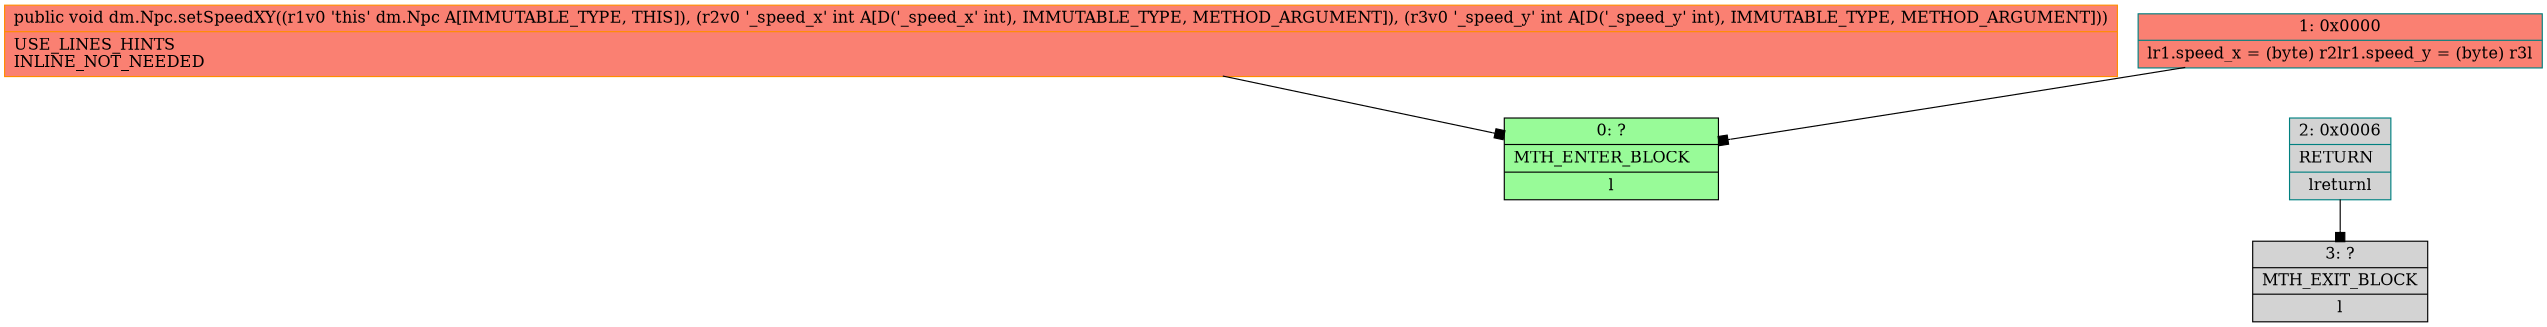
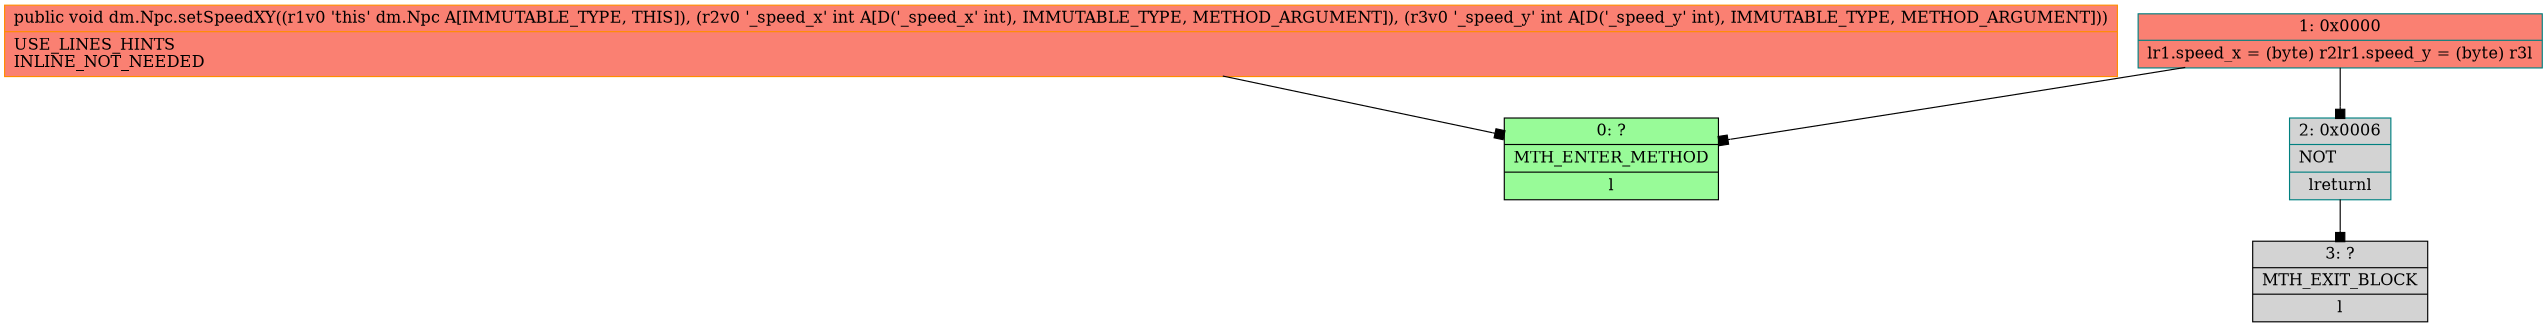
edge "1: 0x0000" -> "2: 0x0006": added
node "0: ?": text "MTH_ENTER_BLOCK" -> "MTH_ENTER_METHOD"
node "2: 0x0006": text "RETURN" -> "NOT"
